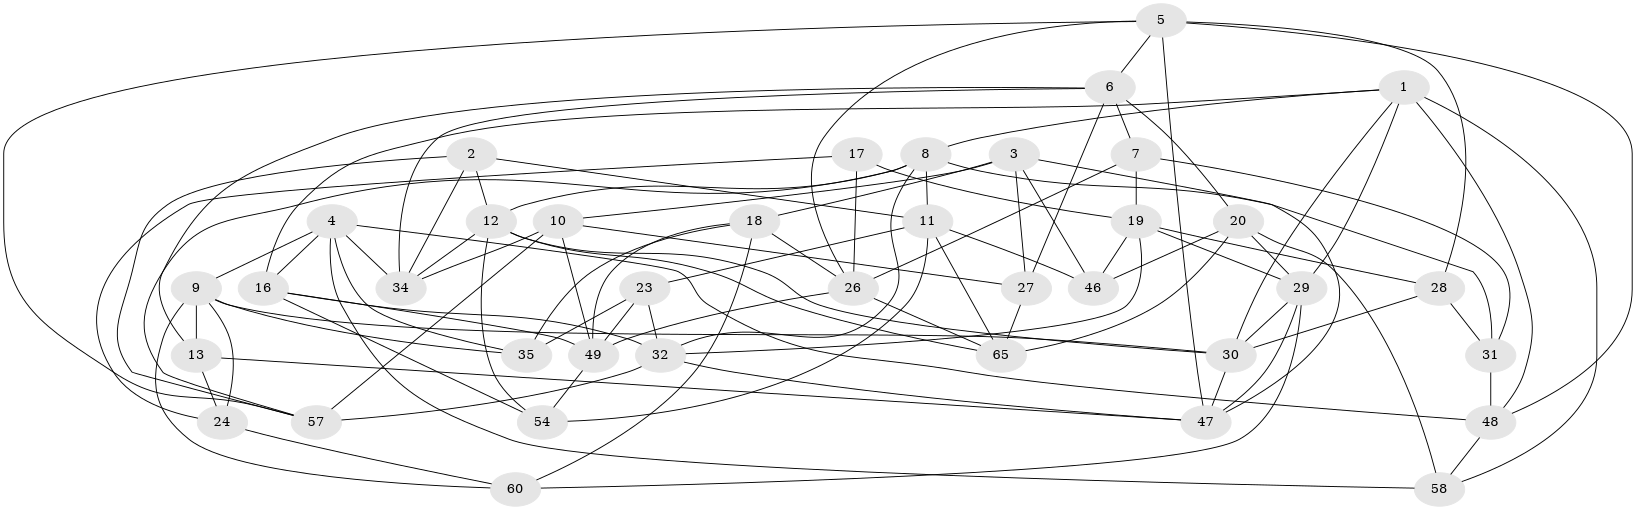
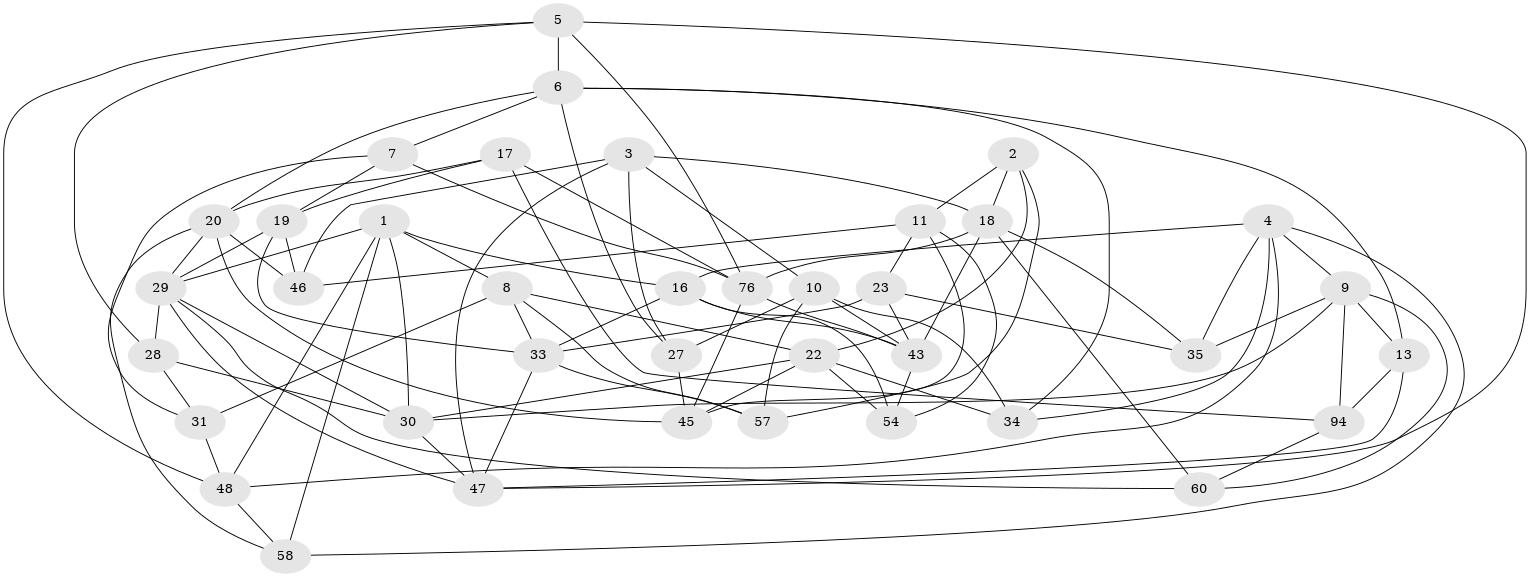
edge "5" -- "57": removed
edge "17" -- "20": added
edge "8" -- "11": removed
node "12": label "12" -> "22"
edge "2" -- "34": now "2" -- "18"
edge "19" -- "28": now "29" -- "28"
node "26": label "26" -> "76"
node "49": label "49" -> "43"
node "32": label "32" -> "33"
node "65": label "65" -> "45"
node "24": label "24" -> "94"
